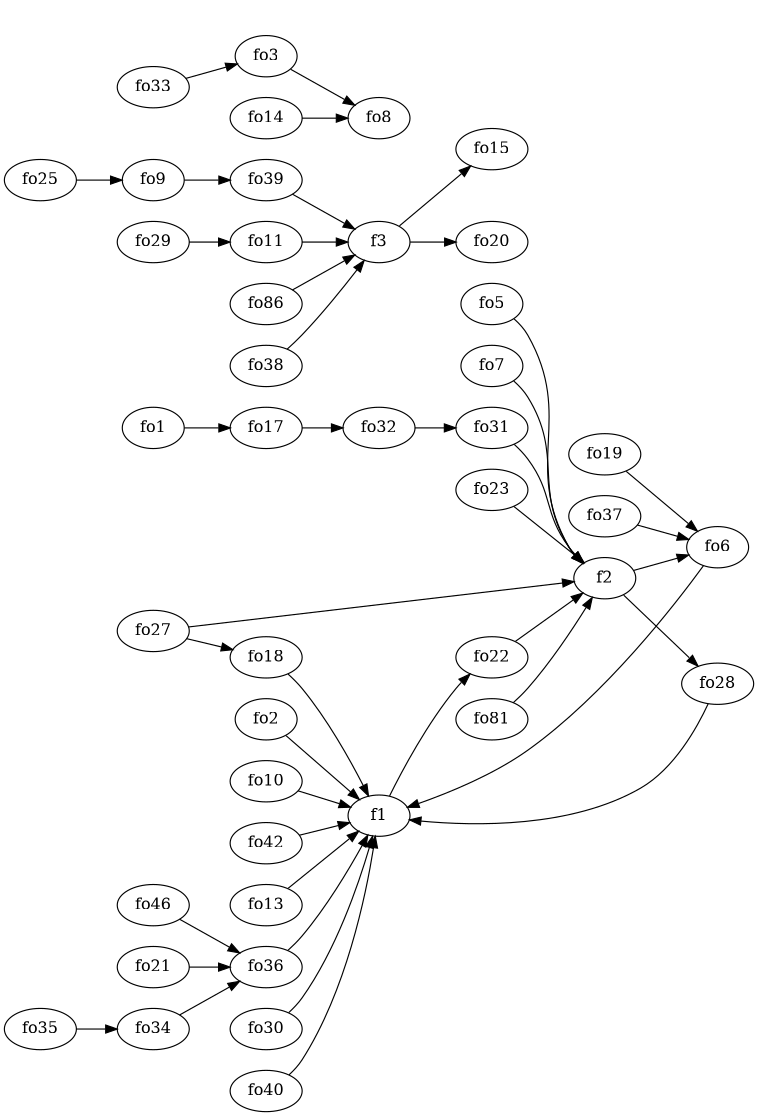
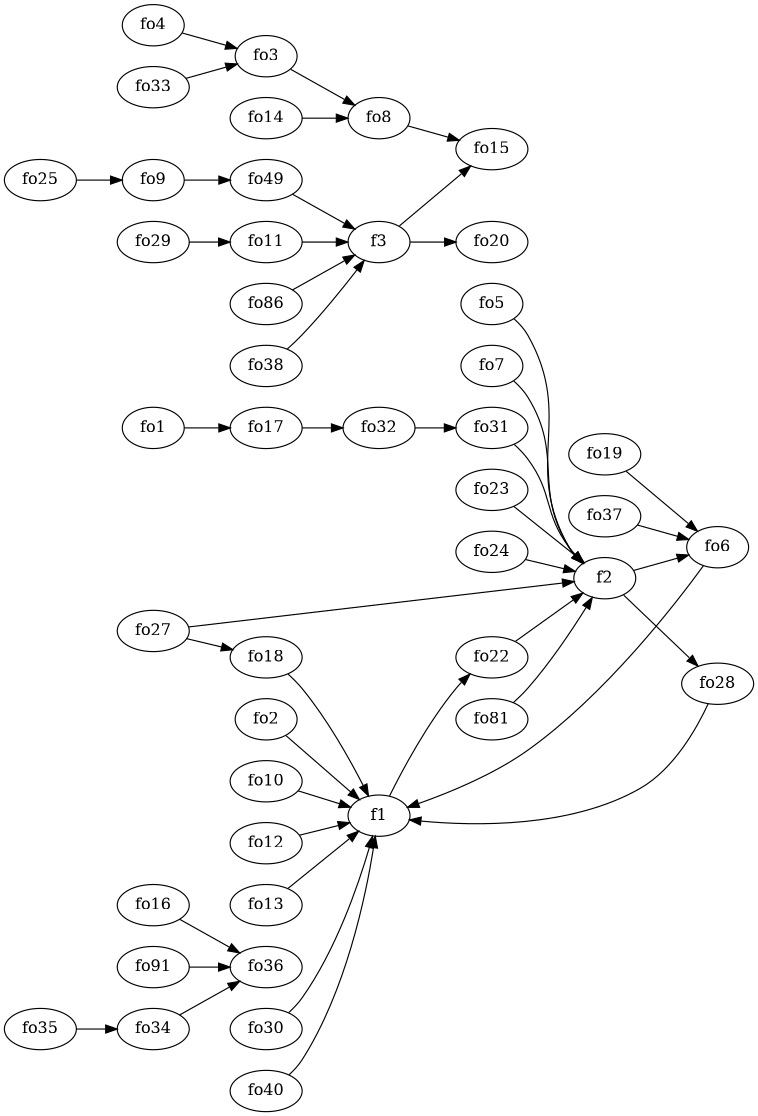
node "fo4": added
edge "fo8" -> "fo15": added
node "fo39": label "fo39" -> "fo49"
node "fo24": added
node "fo42": label "fo42" -> "fo12"
edge "fo36" -> "f1": removed
node "fo46": label "fo46" -> "fo16"
node "fo21": label "fo21" -> "fo91"
